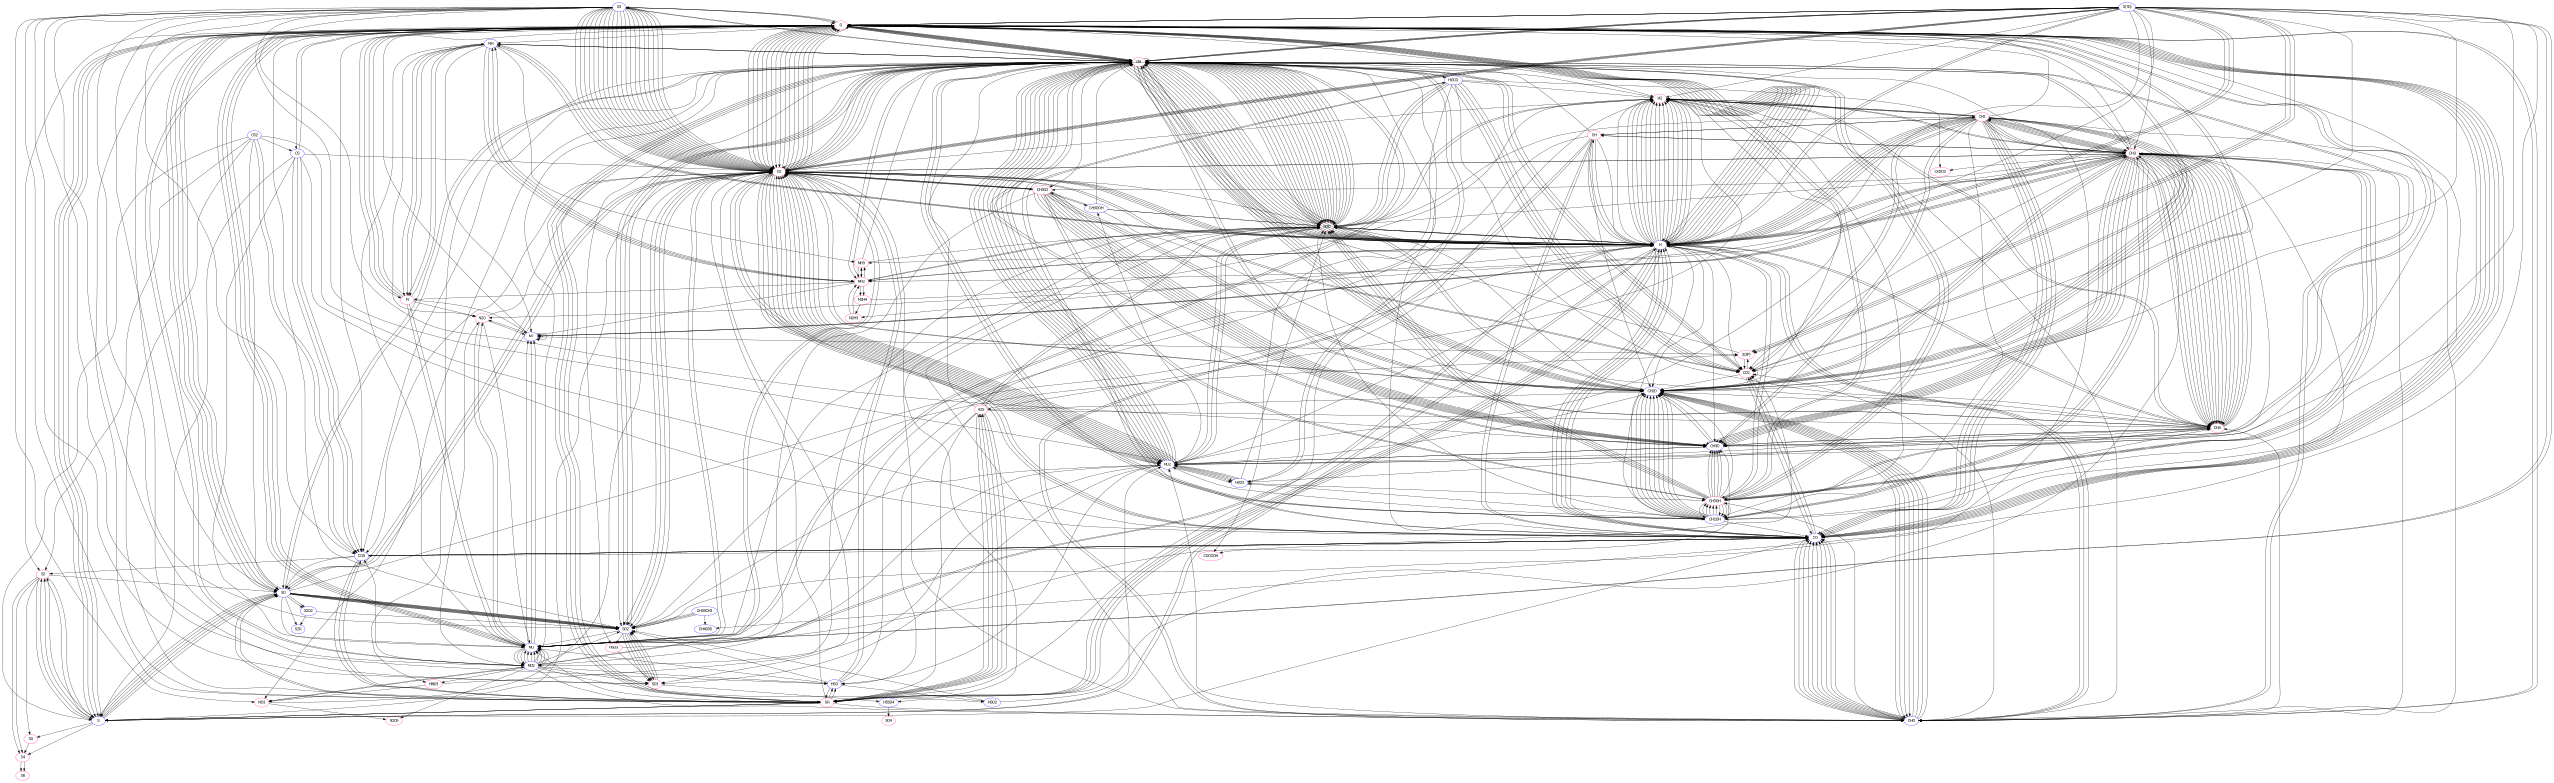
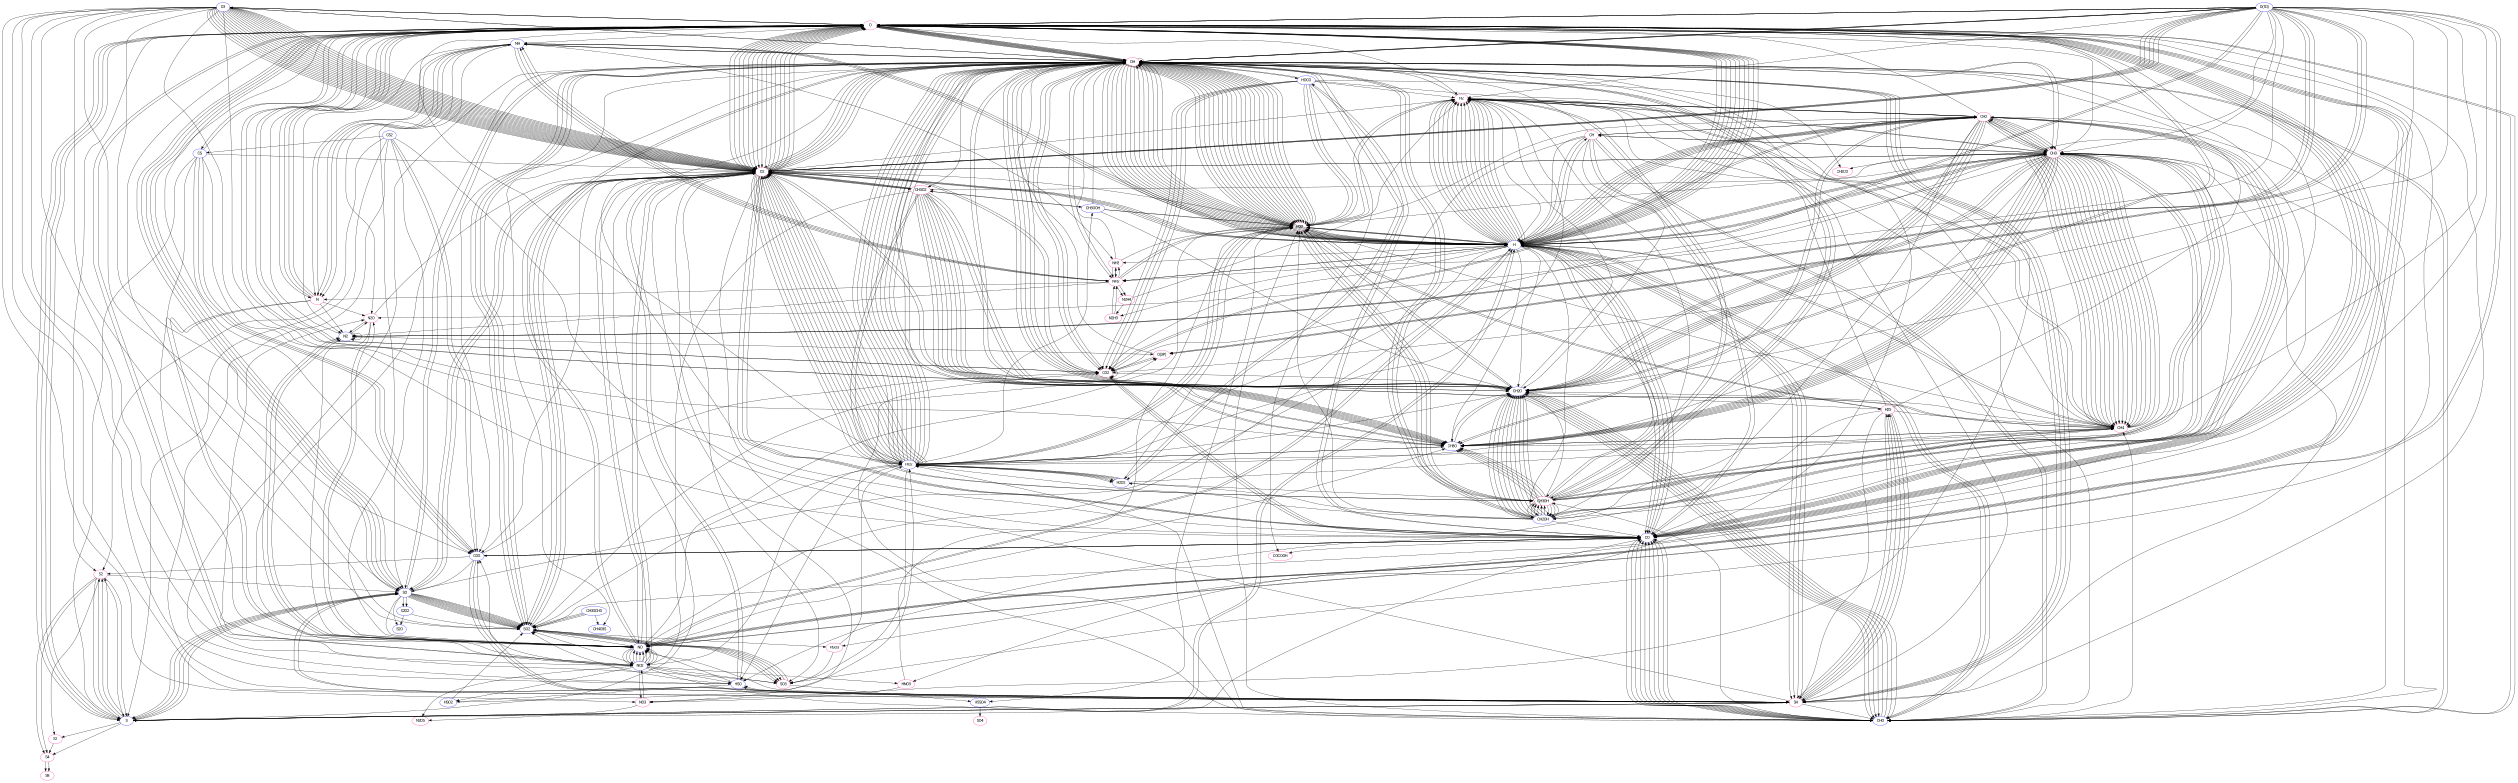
edge "CH2" -> "CHO": reversed
